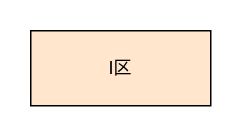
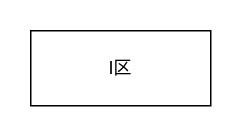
node "I区": fillcolor #ffe6cc -> #ffffff
